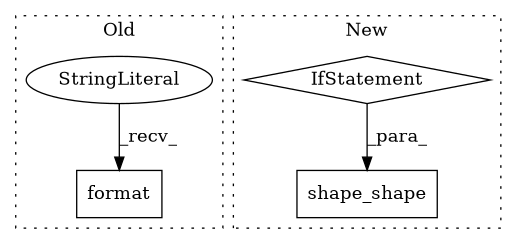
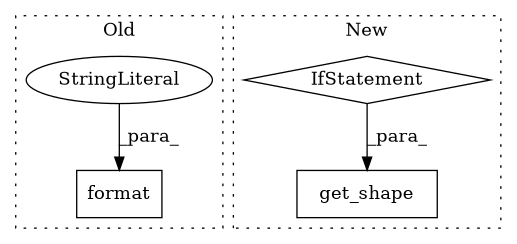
edge "StringLiteral" -> "format": label "_recv_" -> "_para_"
node "shape_shape": label "shape_shape" -> "get_shape"
